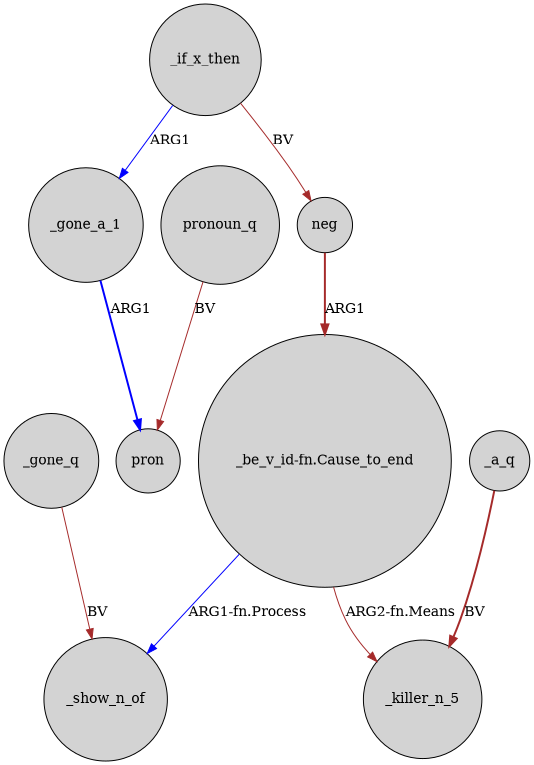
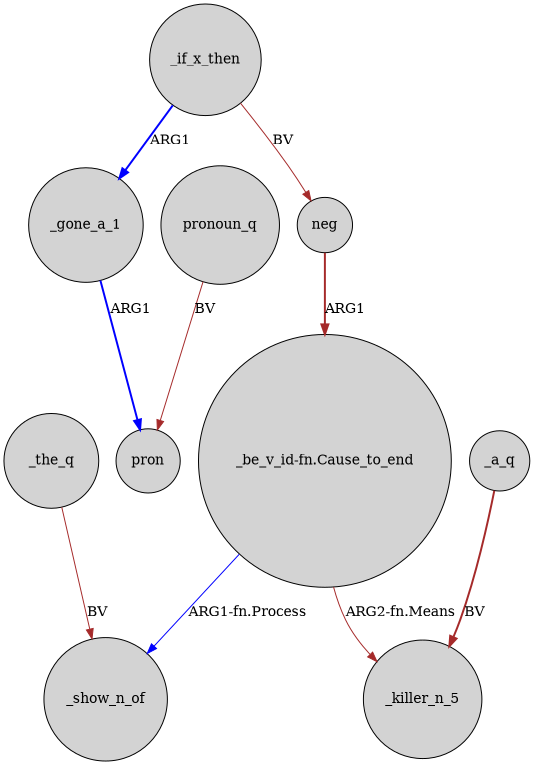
edge "_if_x_then" -> "_gone_a_1": style solid -> bold
node "_gone_q": label "_gone_q" -> "_the_q"
